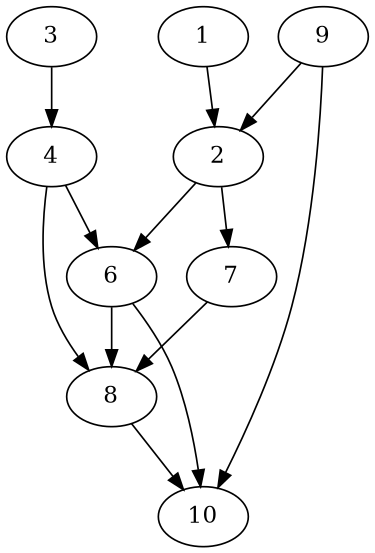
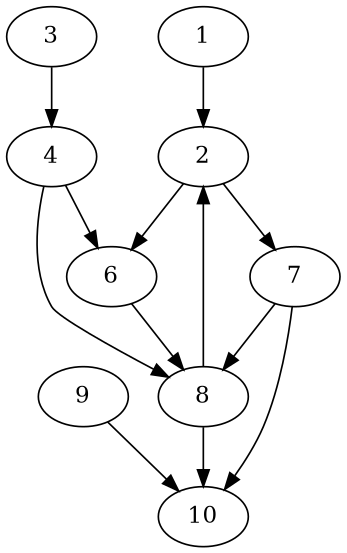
edge "9" -> "2": now "8" -> "2"
edge "6" -> "10": now "7" -> "10"
